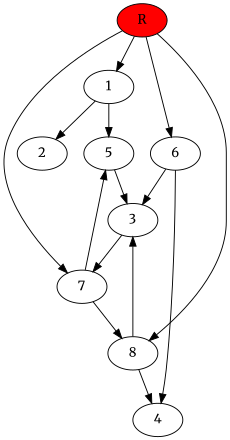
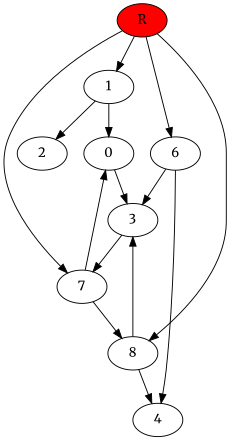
node "5": label "5" -> "0"
